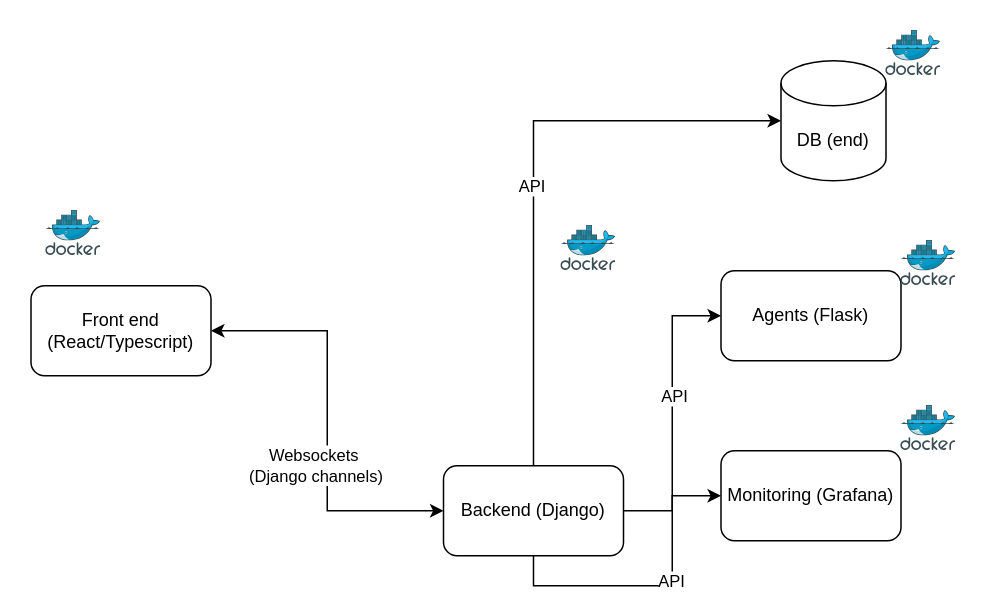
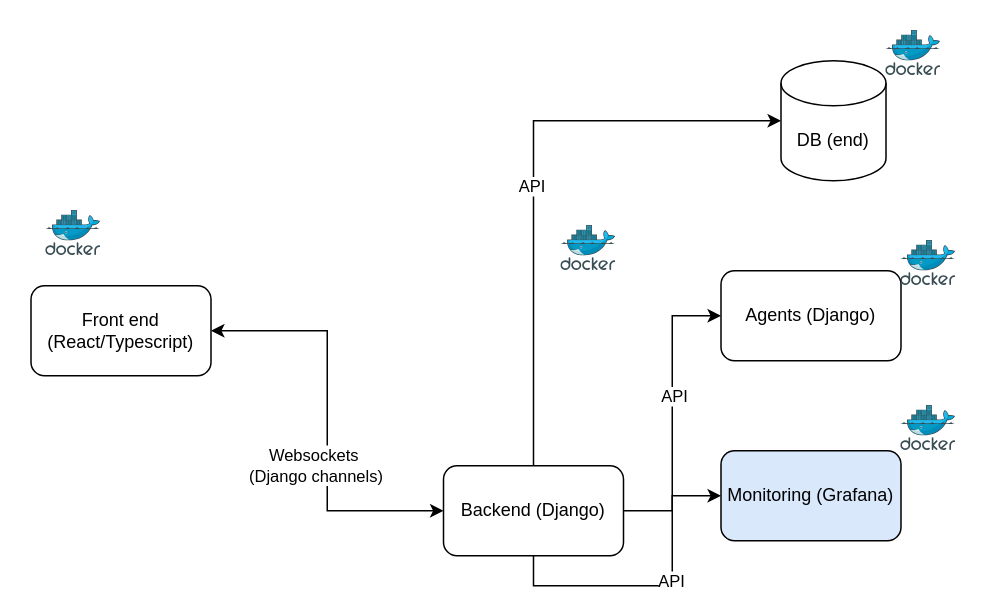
node "Agents (Flask)": label "Agents (Flask)" -> "Agents (Django)"
node "Monitoring (Grafana)": fillcolor #ffffff -> #dae8fc
